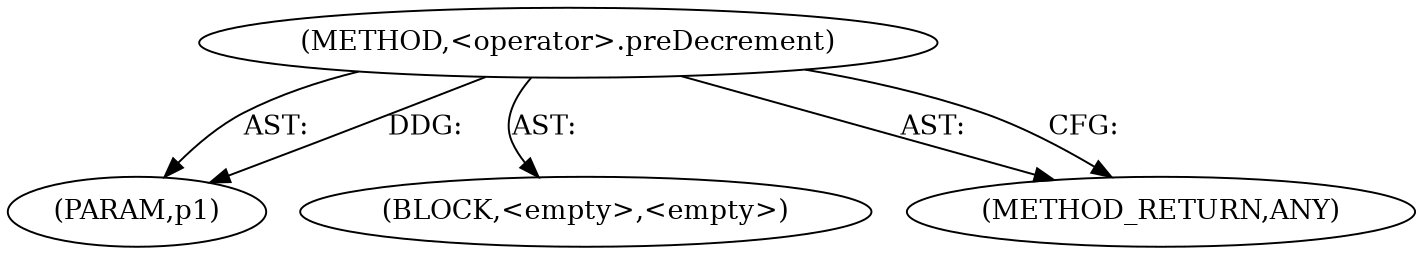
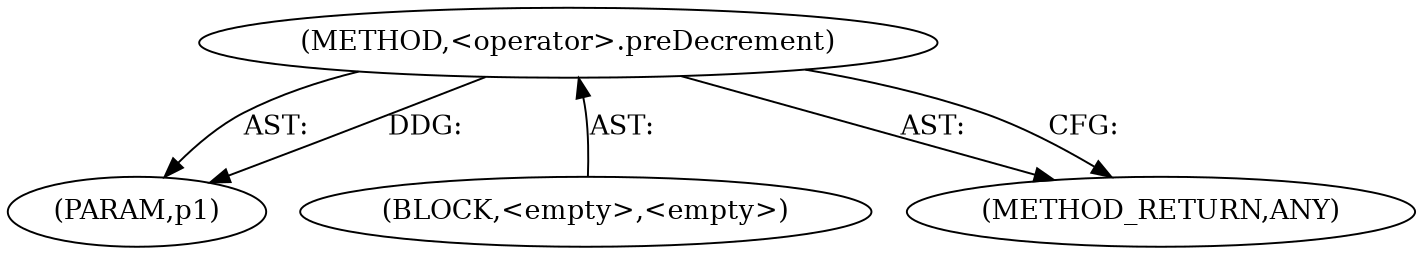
edge "(METHOD,<operator>.preDecrement)" -> "(BLOCK,<empty>,<empty>)": reversed
